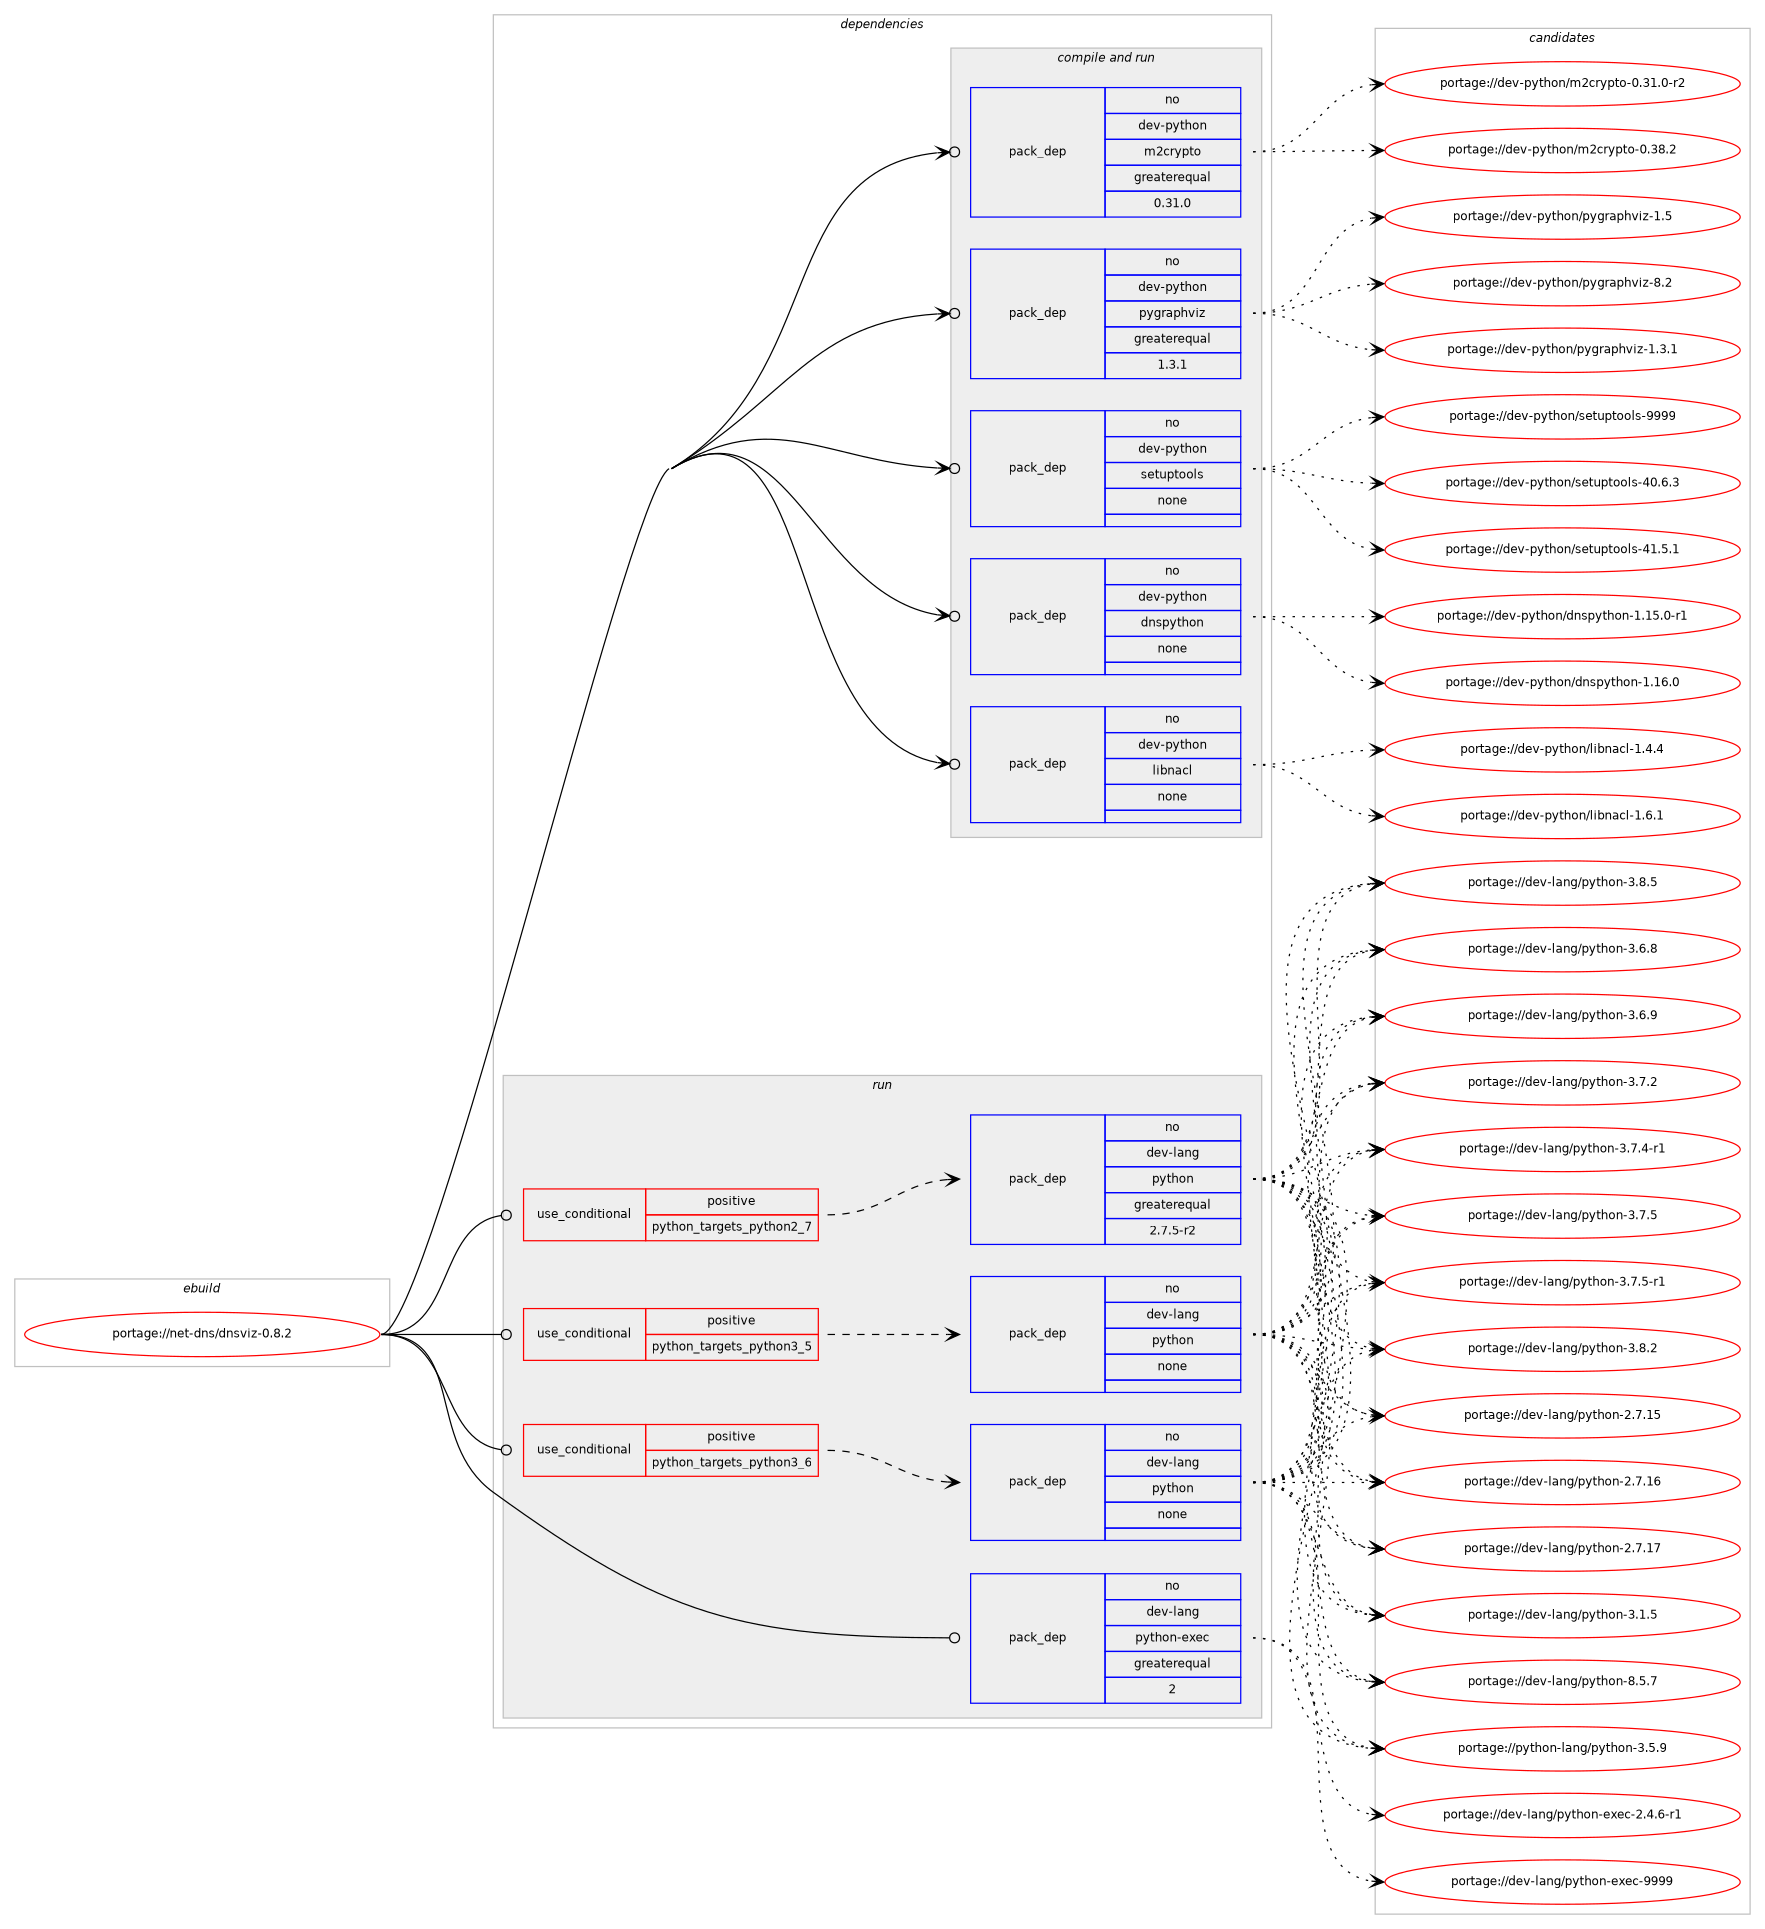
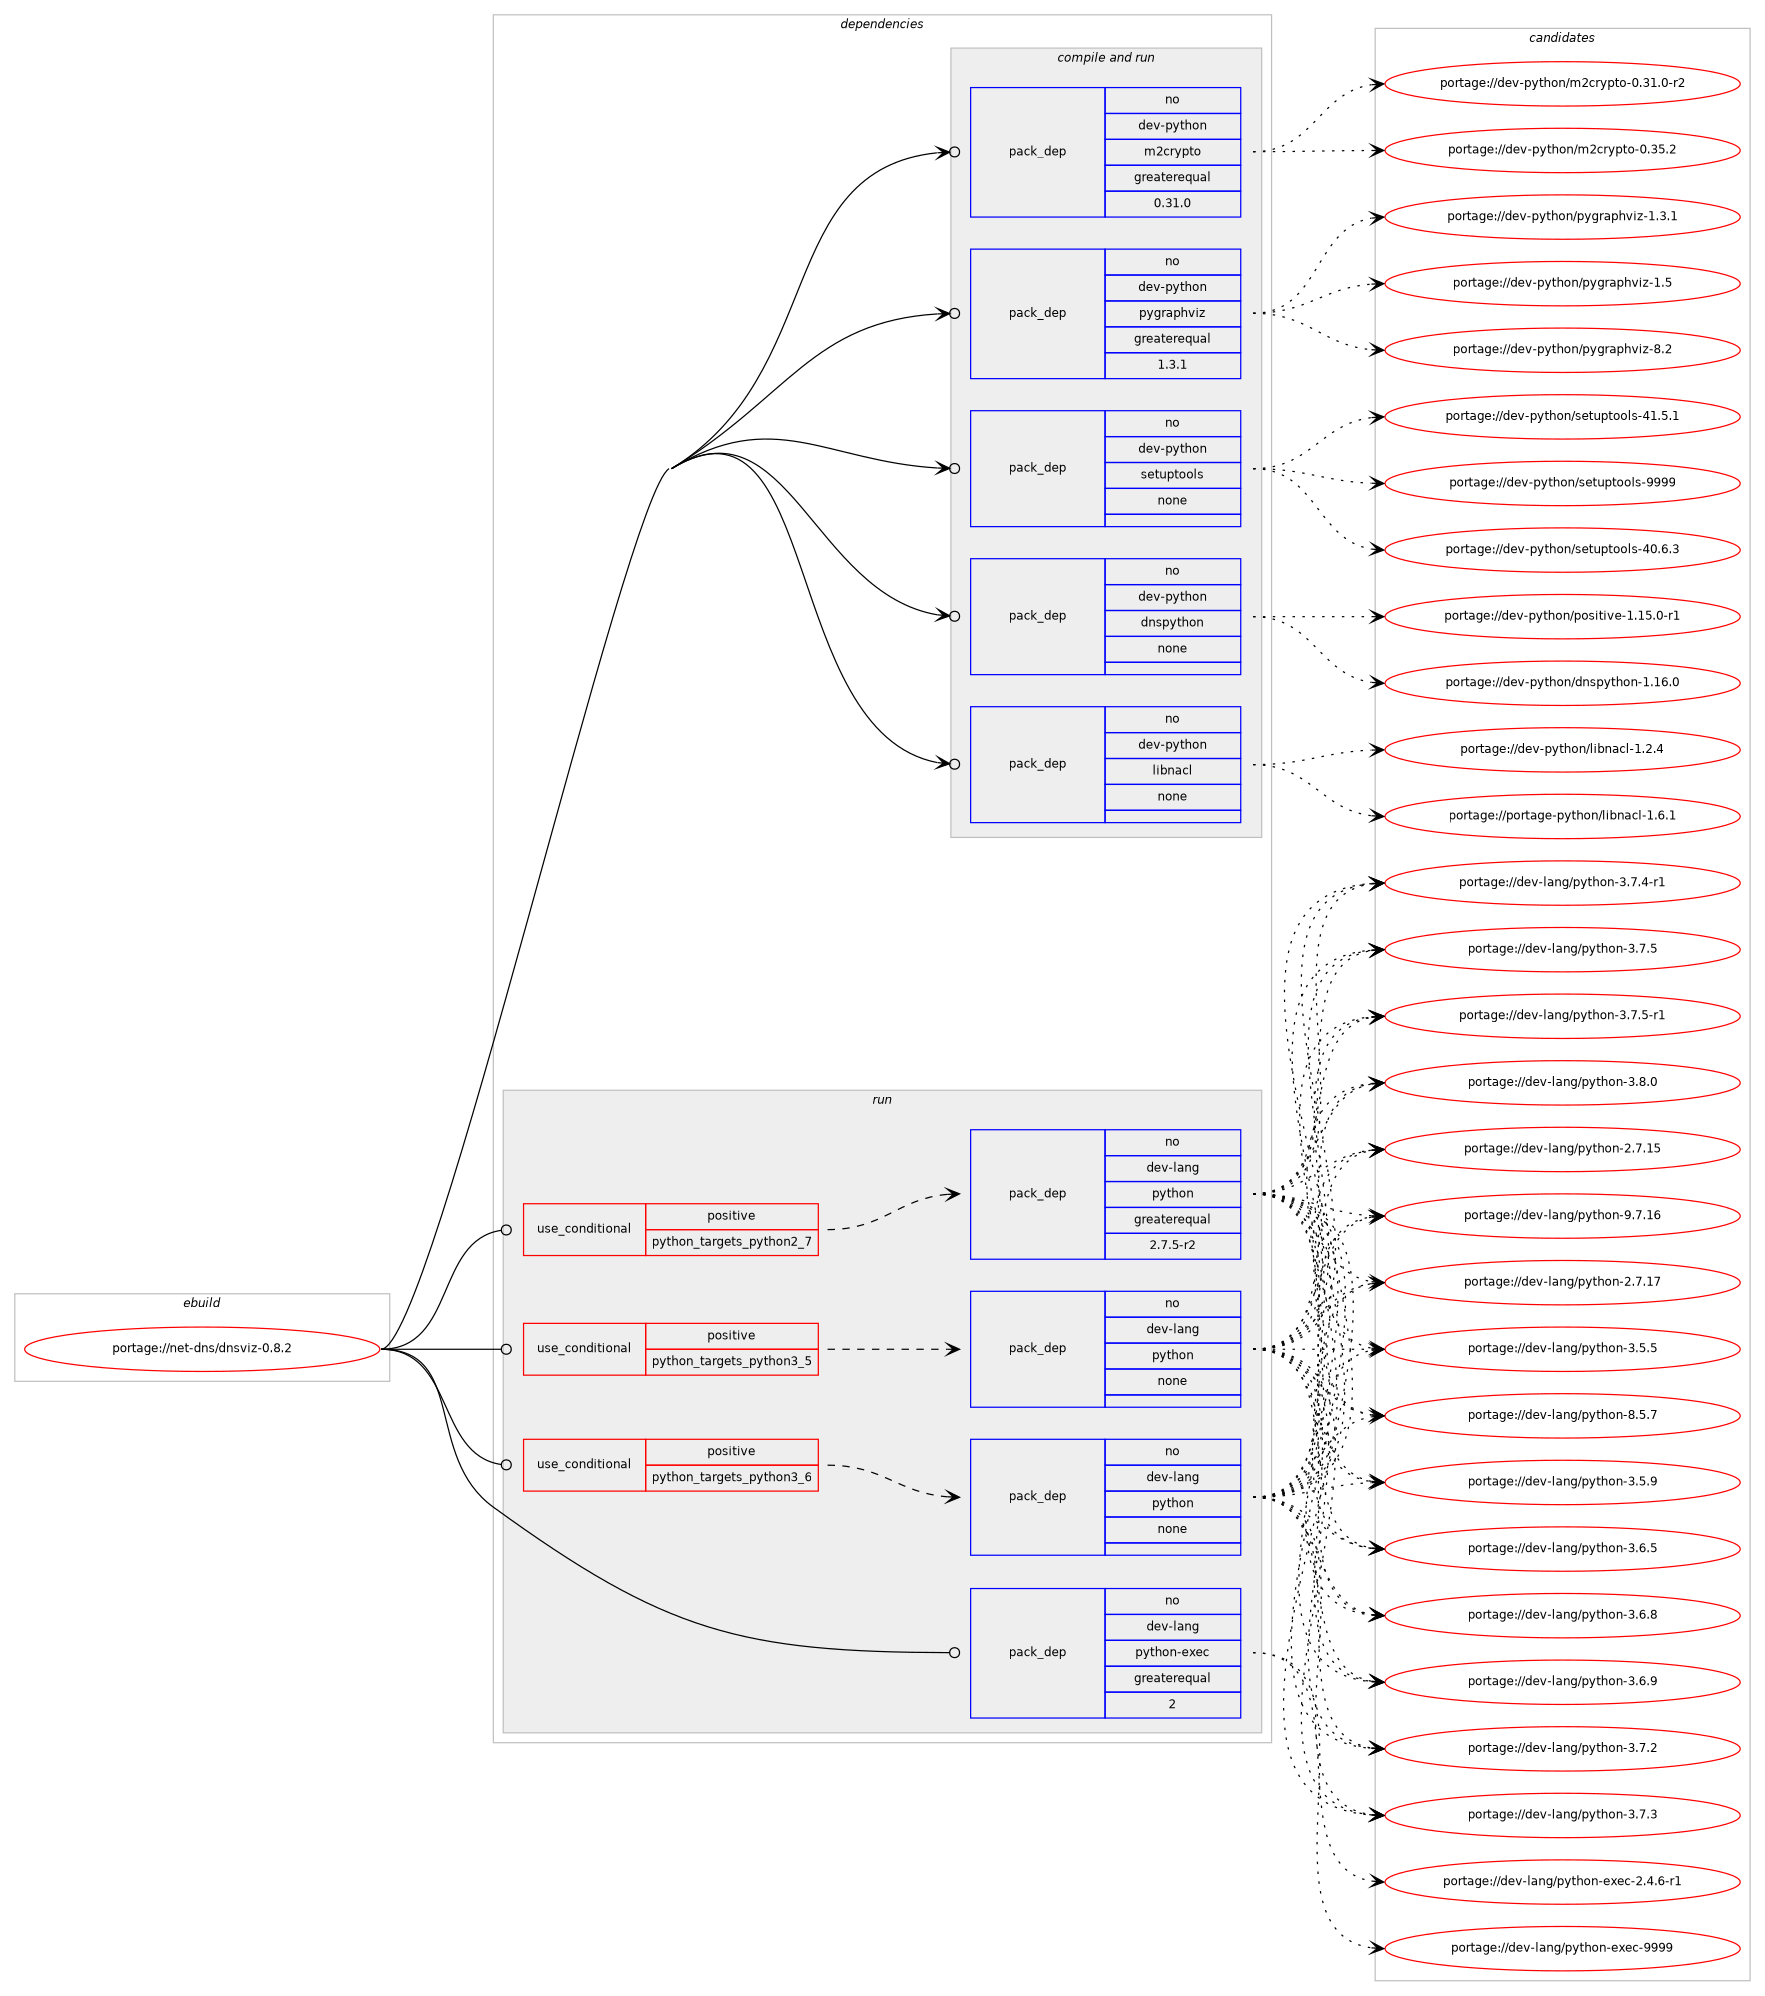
node "portage://dev-python/m2crypto-0.38.2": label "portage://dev-python/m2crypto-0.38.2" -> "portage://dev-python/m2crypto-0.35.2"
node "portage://dev-python/dnspython-1.15.0-r1": label "portage://dev-python/dnspython-1.15.0-r1" -> "portage://dev-python/positive-1.15.0-r1"
node "portage://dev-python/libnacl-1.4.4": label "portage://dev-python/libnacl-1.4.4" -> "portage://dev-python/libnacl-1.2.4"
node "portage://dev-python/libnacl-1.6.1": label "portage://dev-python/libnacl-1.6.1" -> "portage://portage-python/libnacl-1.6.1"
node "portage://dev-lang/python-3.8.5": label "portage://dev-lang/python-3.8.5" -> "portage://dev-lang/python-3.6.5"
node "portage://dev-lang/python-3.8.2": label "portage://dev-lang/python-3.8.2" -> "portage://dev-lang/python-3.8.0"
node "portage://dev-lang/python-2.7.16": label "portage://dev-lang/python-2.7.16" -> "portage://dev-lang/python-9.7.16"
node "portage://dev-lang/python-3.1.5": label "portage://dev-lang/python-3.1.5" -> "portage://dev-lang/python-3.5.5"
node "portage://python-lang/python-3.5.9": label "portage://python-lang/python-3.5.9" -> "portage://dev-lang/python-3.5.9"
node "portage://dev-lang/python-3.7.3": added
